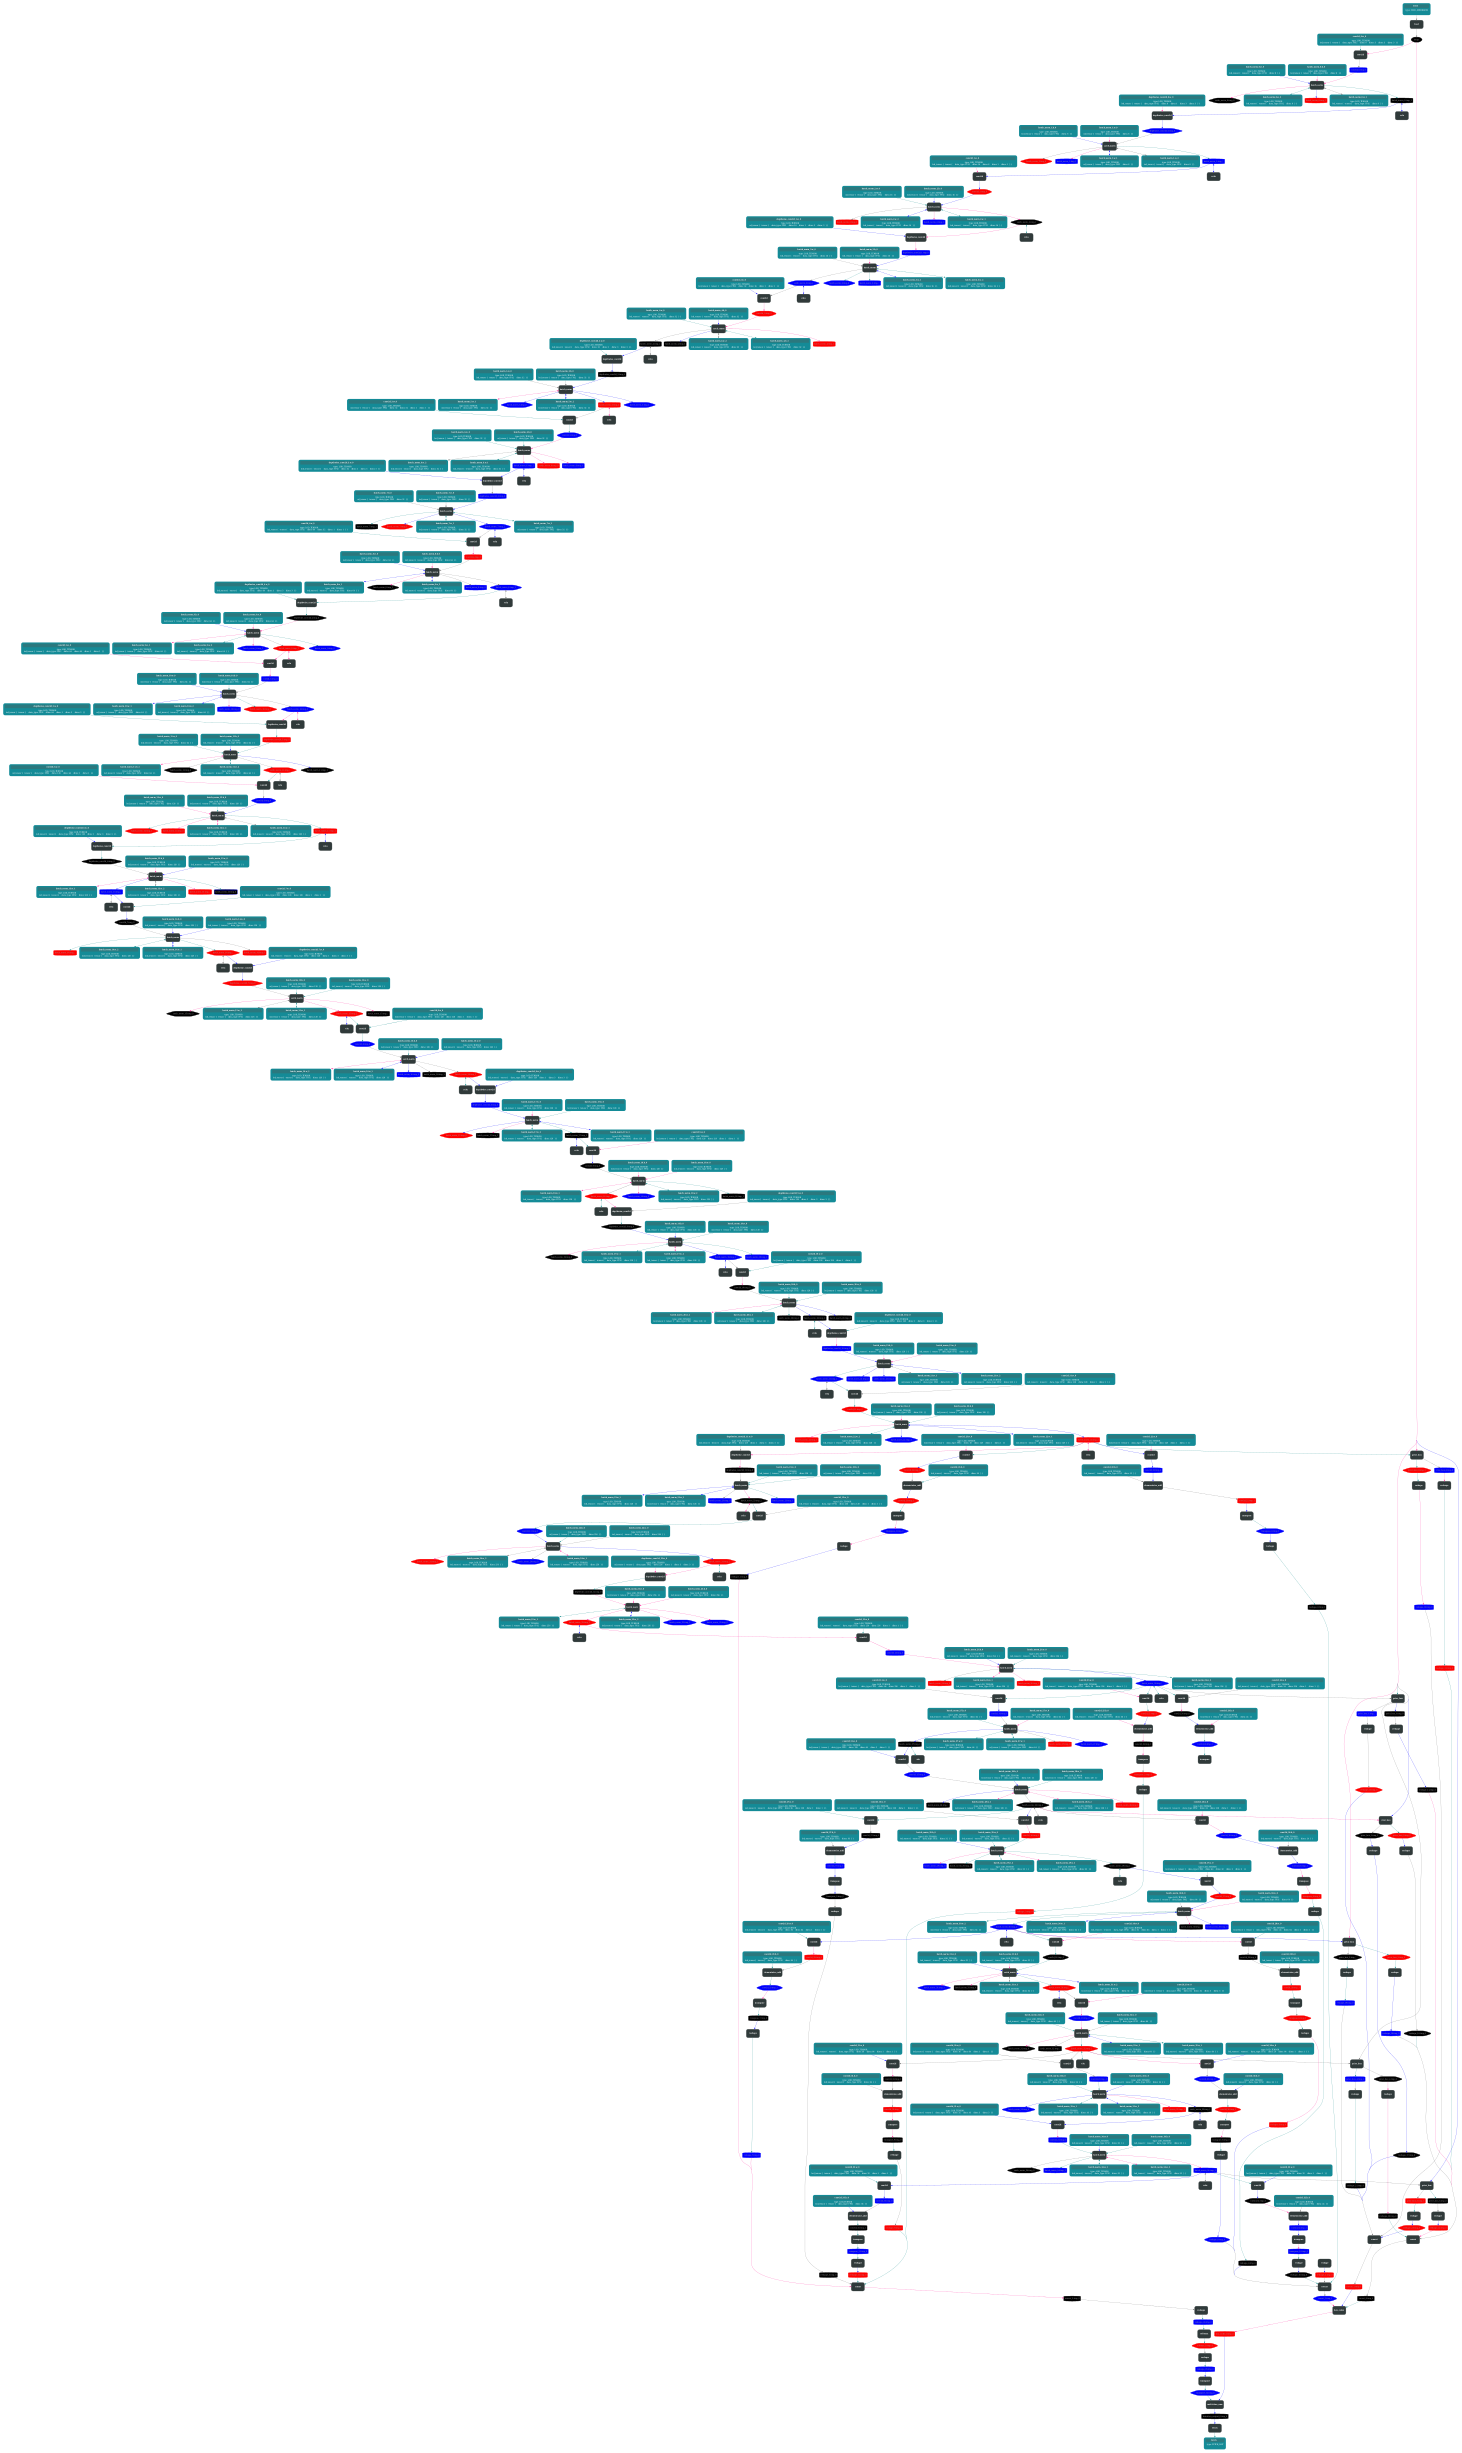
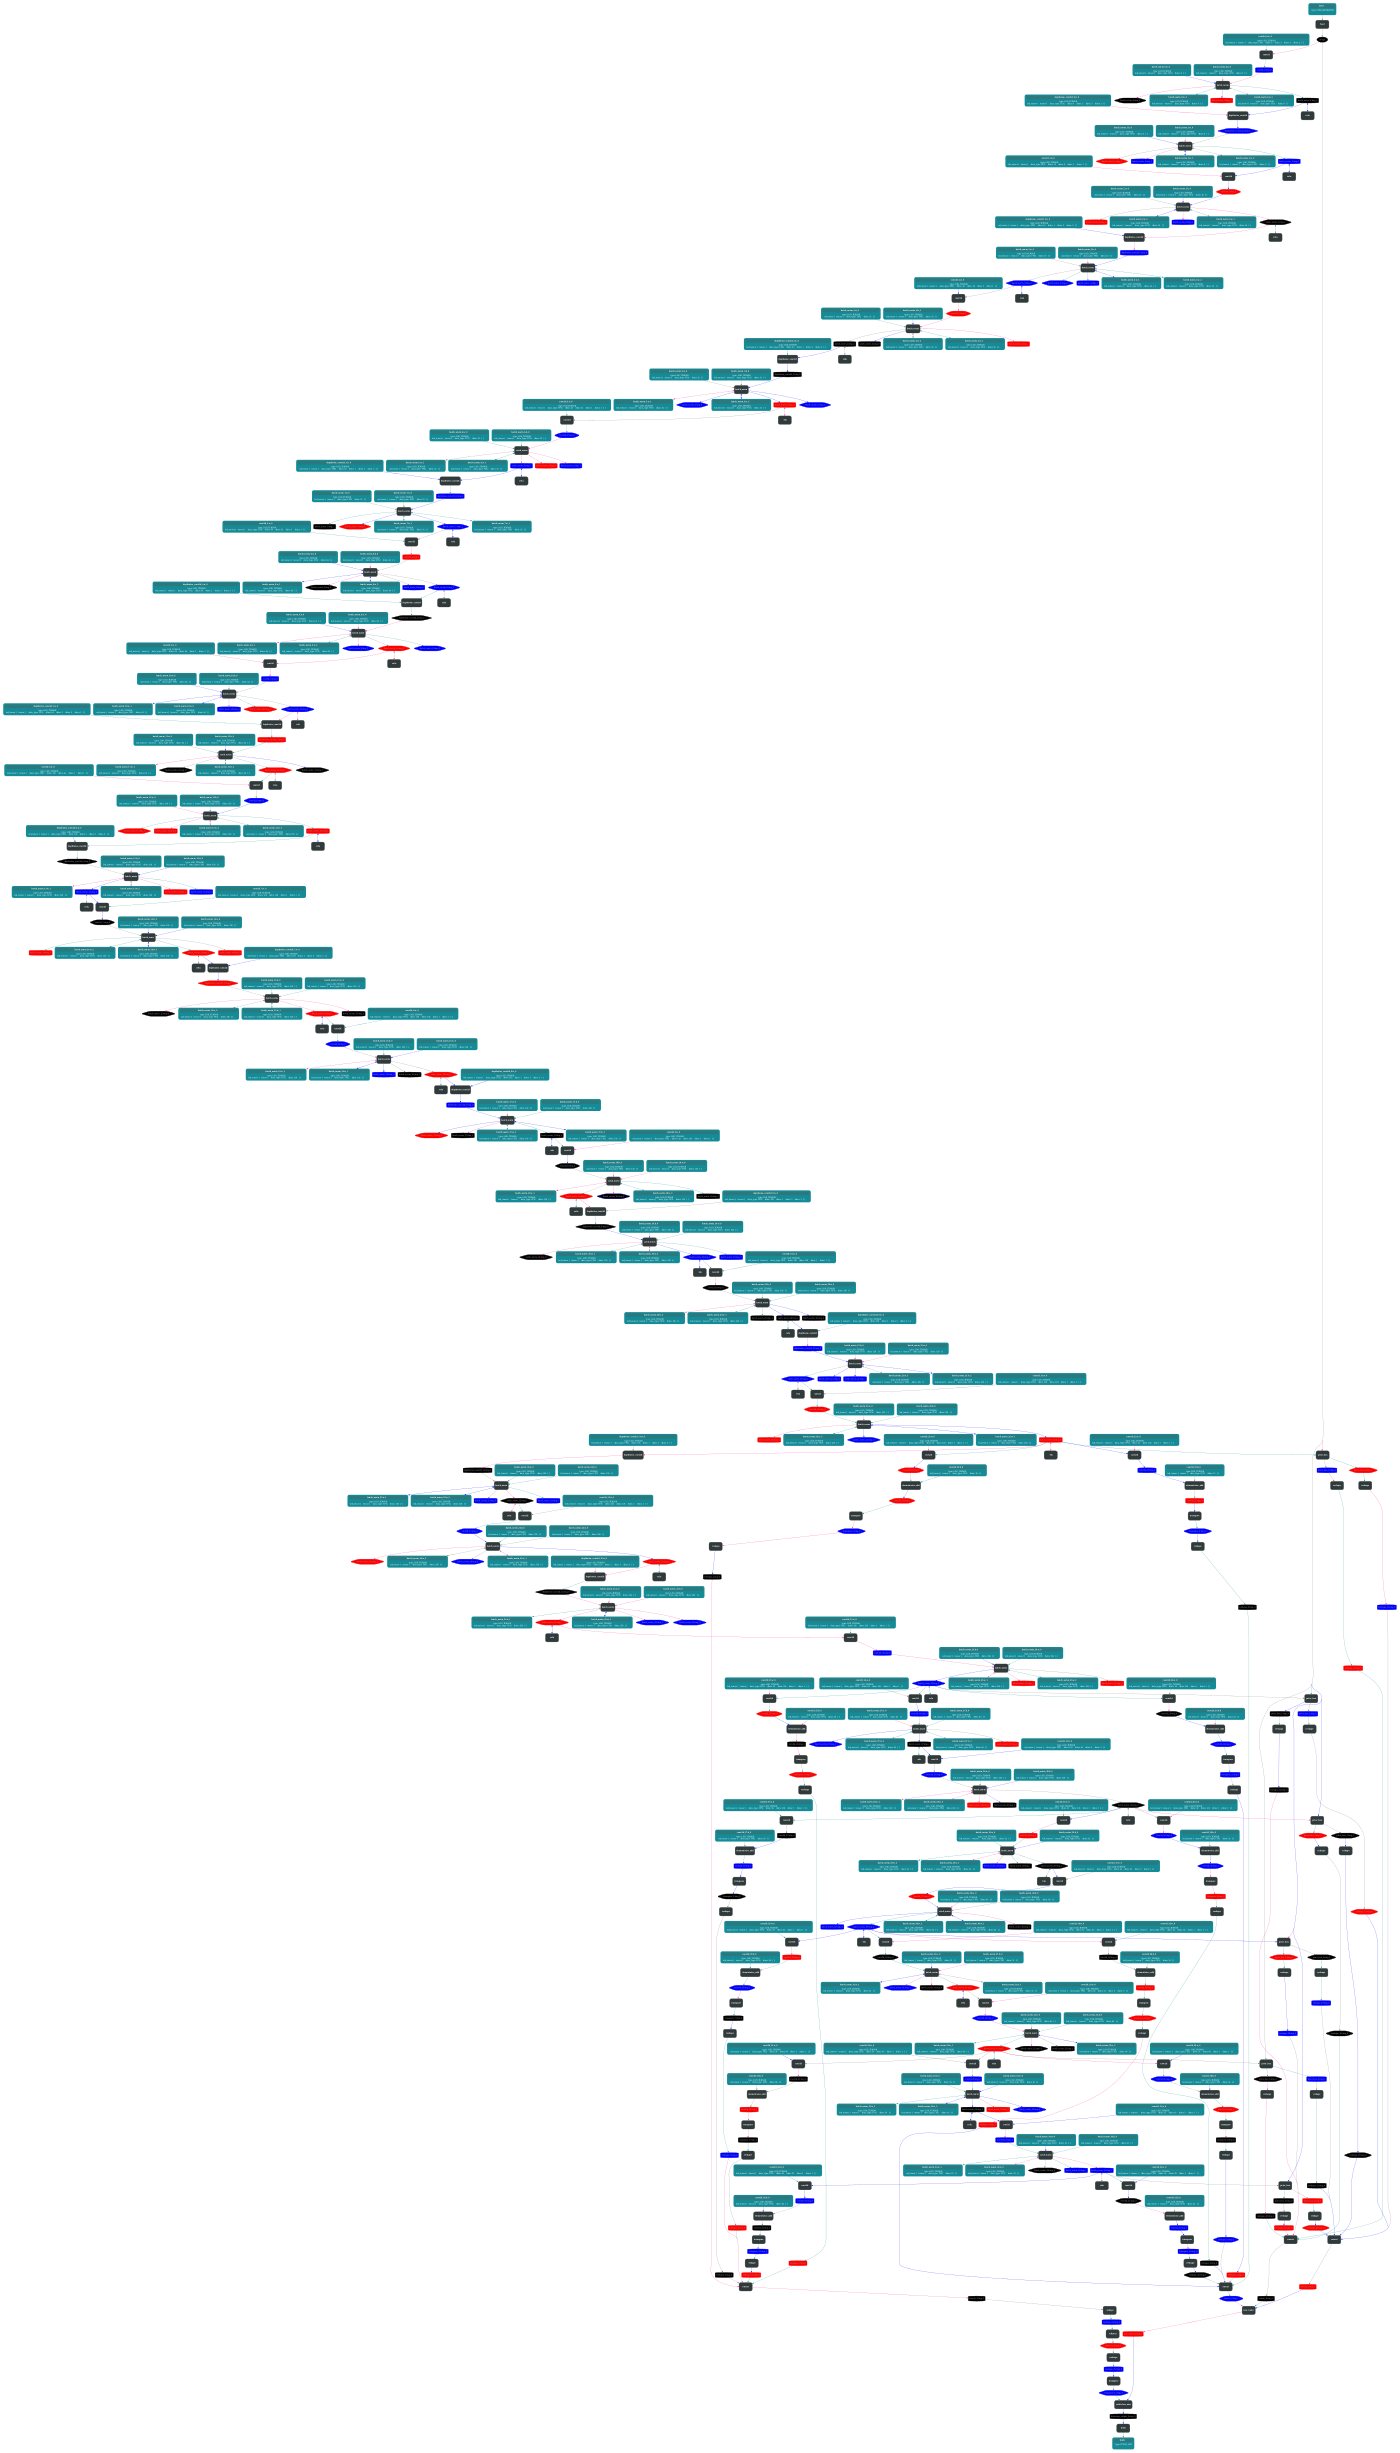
node "batch_norm_13.tmp_0": fillcolor black -> blue
node "batch_norm_18.tmp_0": fillcolor blue -> black
node "depthwise_conv2d_12.tmp_0": shape cylinder -> hexagon
node "transpose_2.tmp_0": added
